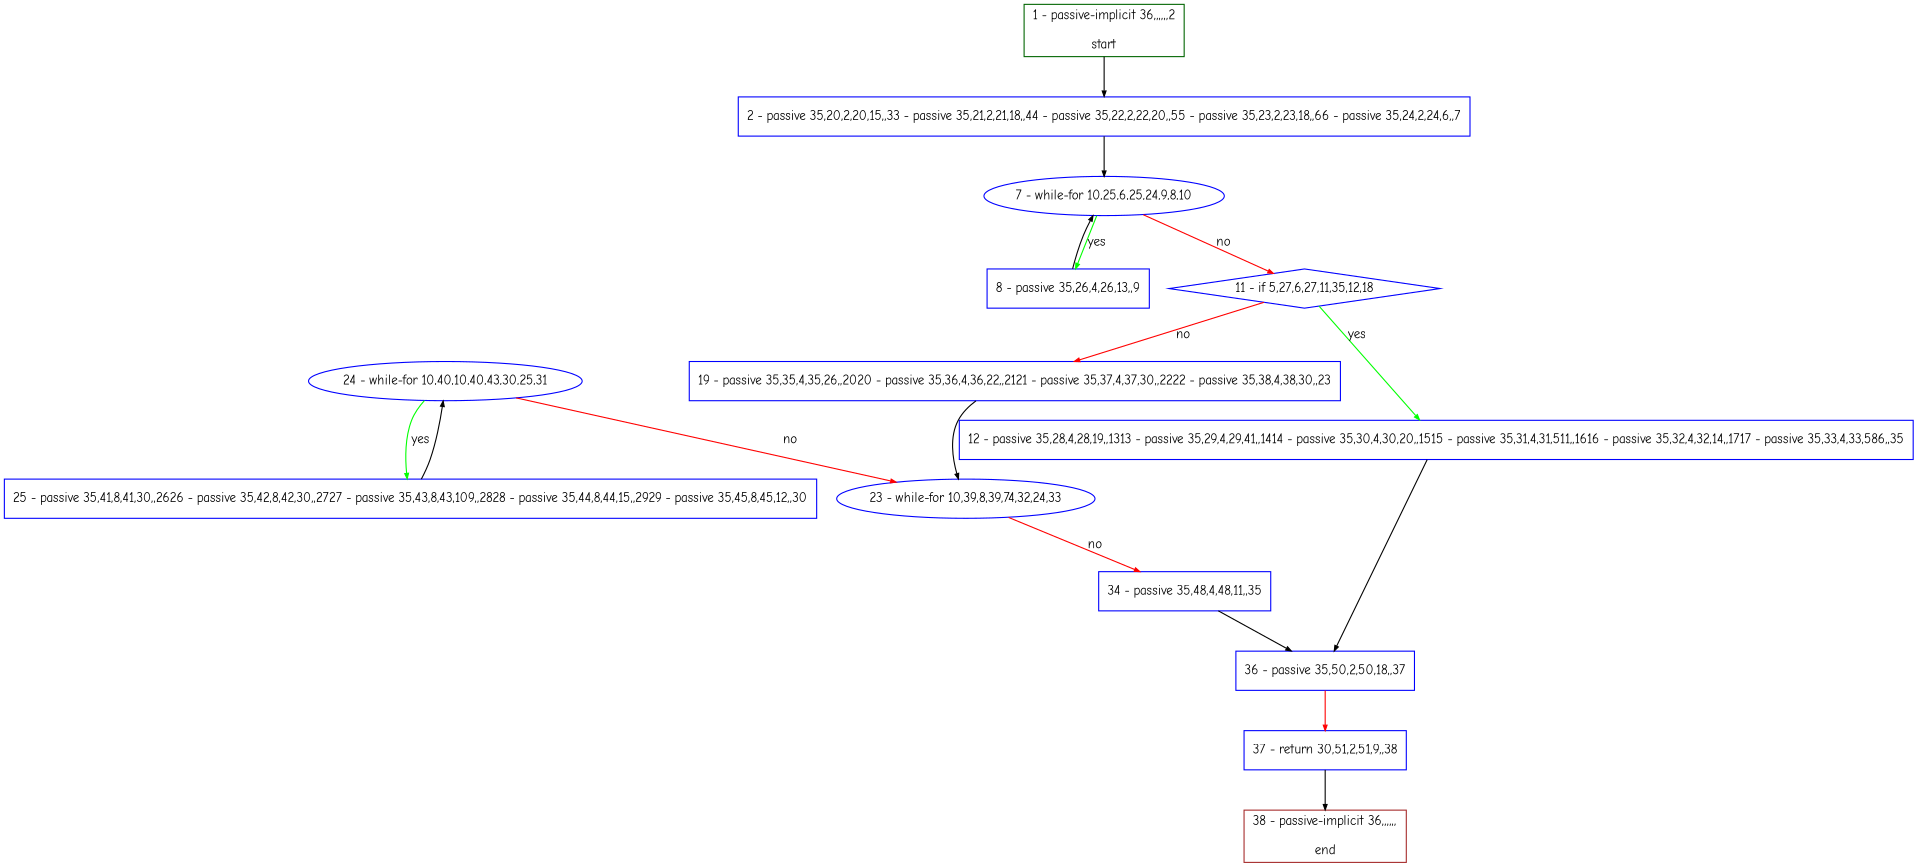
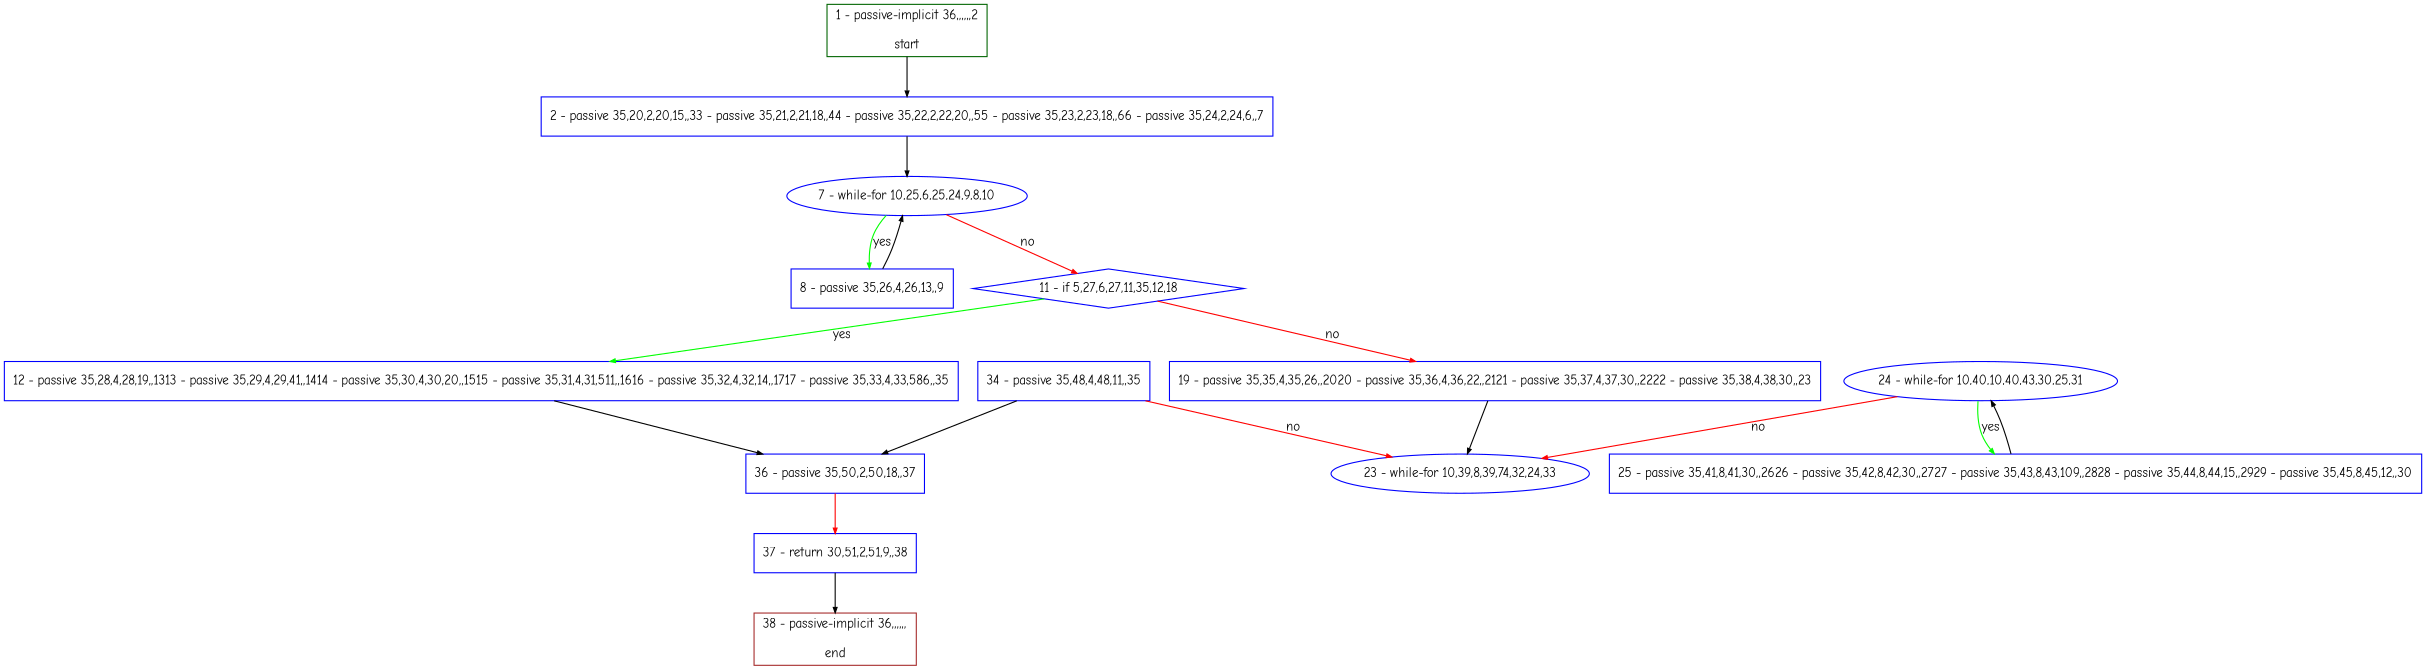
edge "23 - while-for 10,39,8,39,74,32,24,33" -> "34 - passive 35,48,4,48,11,,35": reversed
